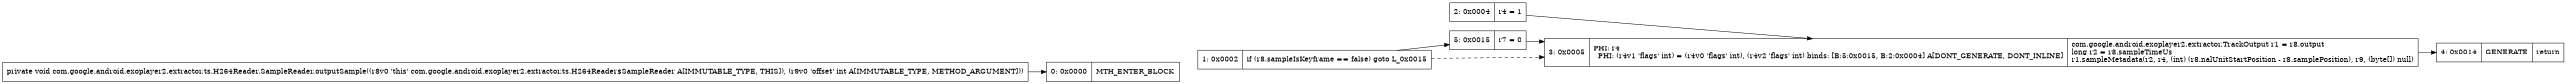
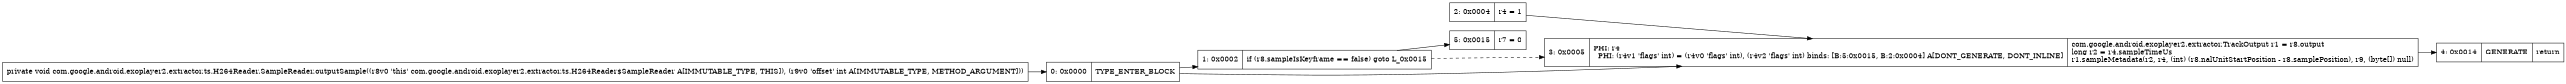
edge "5: 0x0015" -> "3: 0x0005": now "0: 0x0000" -> "3: 0x0005"
node "3: 0x0005": text "long r2 = r8.sampleTimeUs" -> "long r2 = r4.sampleTimeUs"
edge "0: 0x0000" -> "1: 0x0002": added
node "0: 0x0000": text "MTH_ENTER_BLOCK" -> "TYPE_ENTER_BLOCK"
